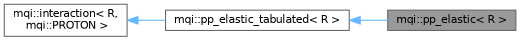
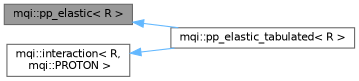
edge "mqi::pp_elastic< R >" -> "mqi::pp_elastic_tabulated< R >": reversed
